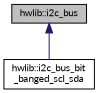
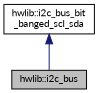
edge "hwlib::i2c_bus_bit _banged_scl_sda" -> "hwlib::i2c_bus": reversed
